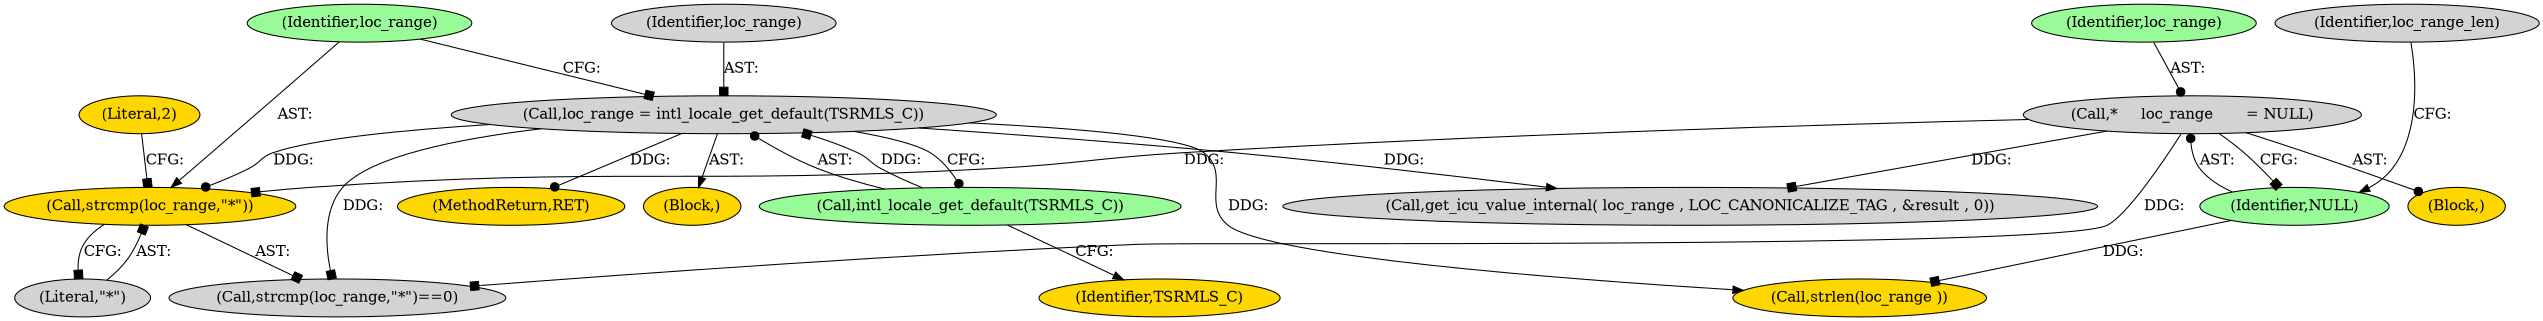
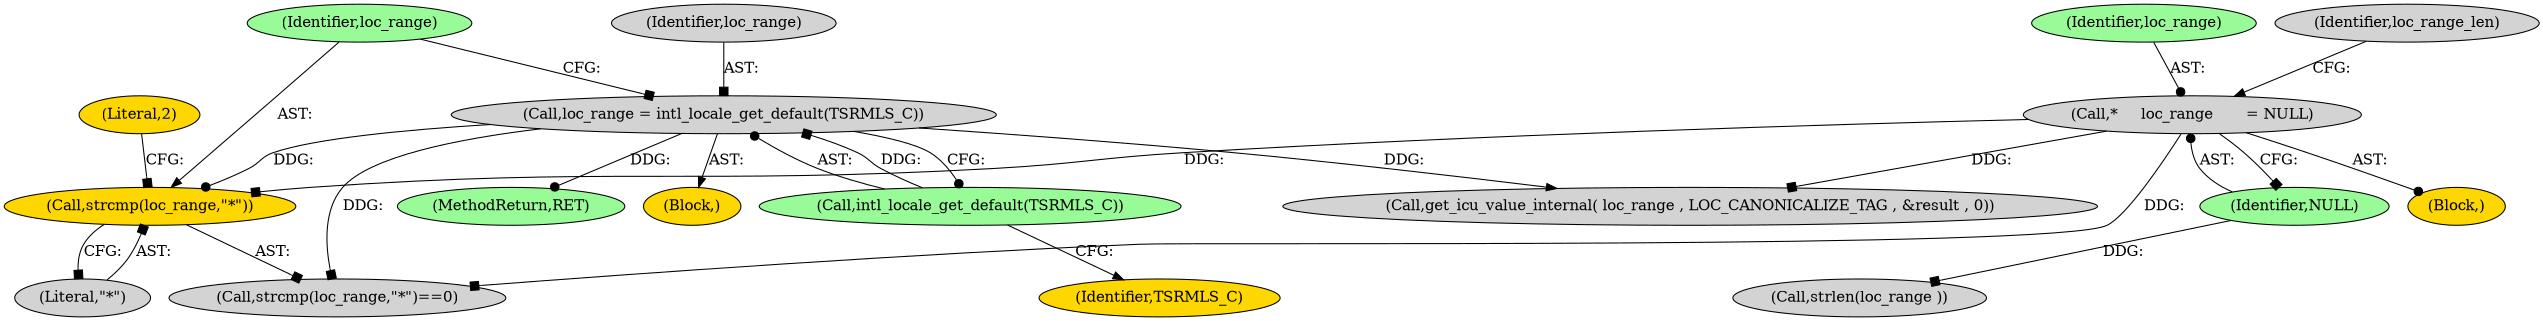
edge "(Identifier,loc_range_len)" -> "(Identifier,NULL)": now "(Identifier,loc_range_len)" -> "(Call,*     loc_range       = NULL)"
node "(MethodReturn,RET)": fillcolor gold -> palegreen
edge "(Call,loc_range = intl_locale_get_default(TSRMLS_C))" -> "(Call,strlen(loc_range ))": removed, label "DDG:"
node "(Call,strlen(loc_range ))": fillcolor gold -> lightgrey
